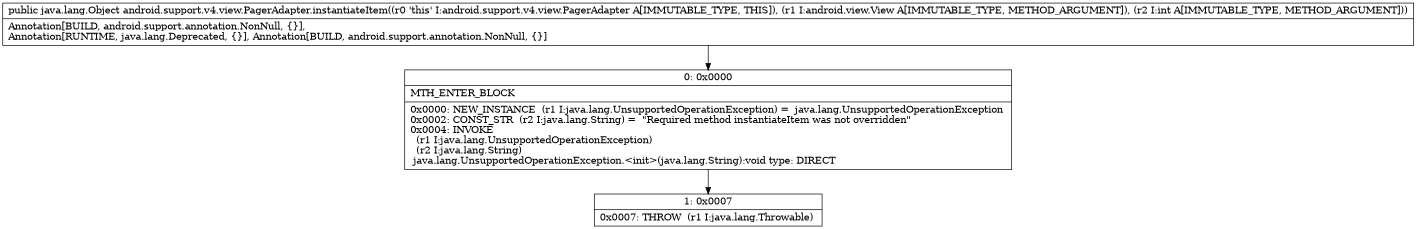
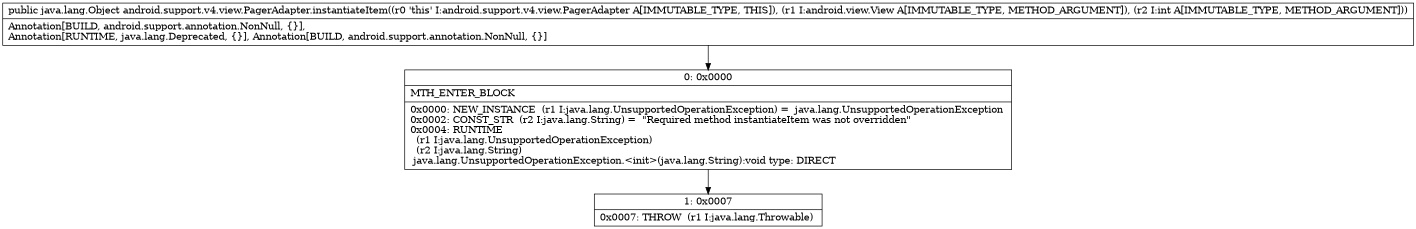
node "0: 0x0000": text "0x0004: INVOKE" -> "0x0004: RUNTIME"
